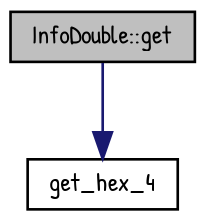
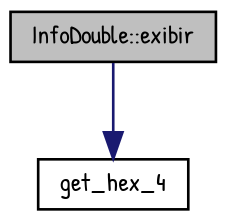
node "InfoDouble::get": label "InfoDouble::get" -> "InfoDouble::exibir"
